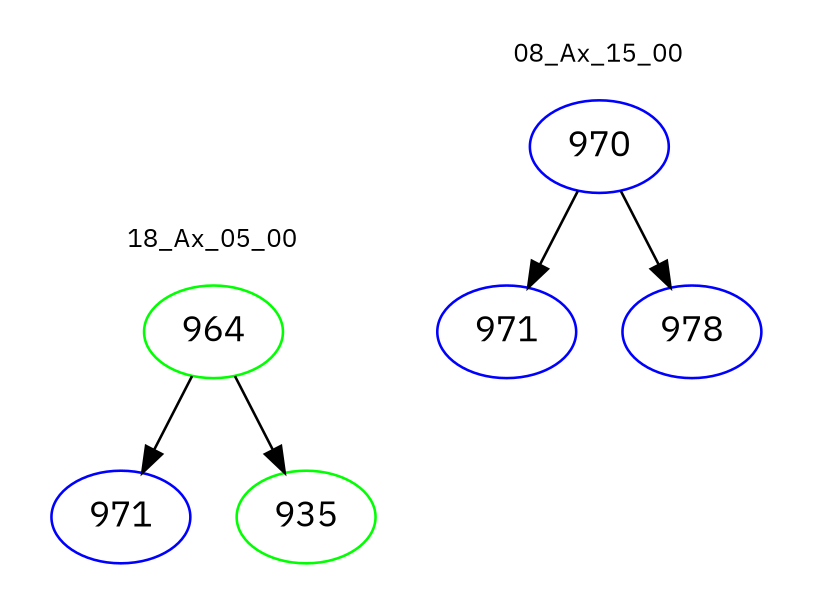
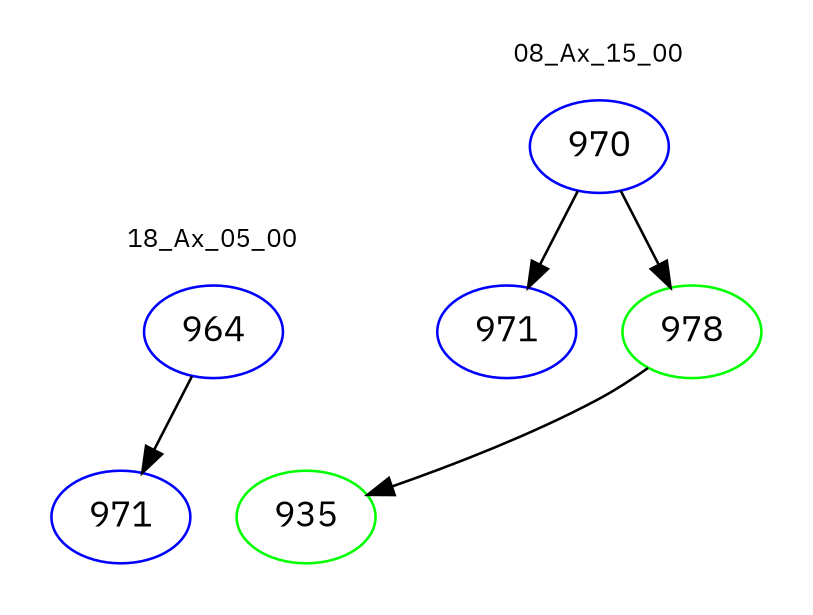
node "964": color green -> blue
node "978": color blue -> green
edge "964" -> "935": now "978" -> "935"
